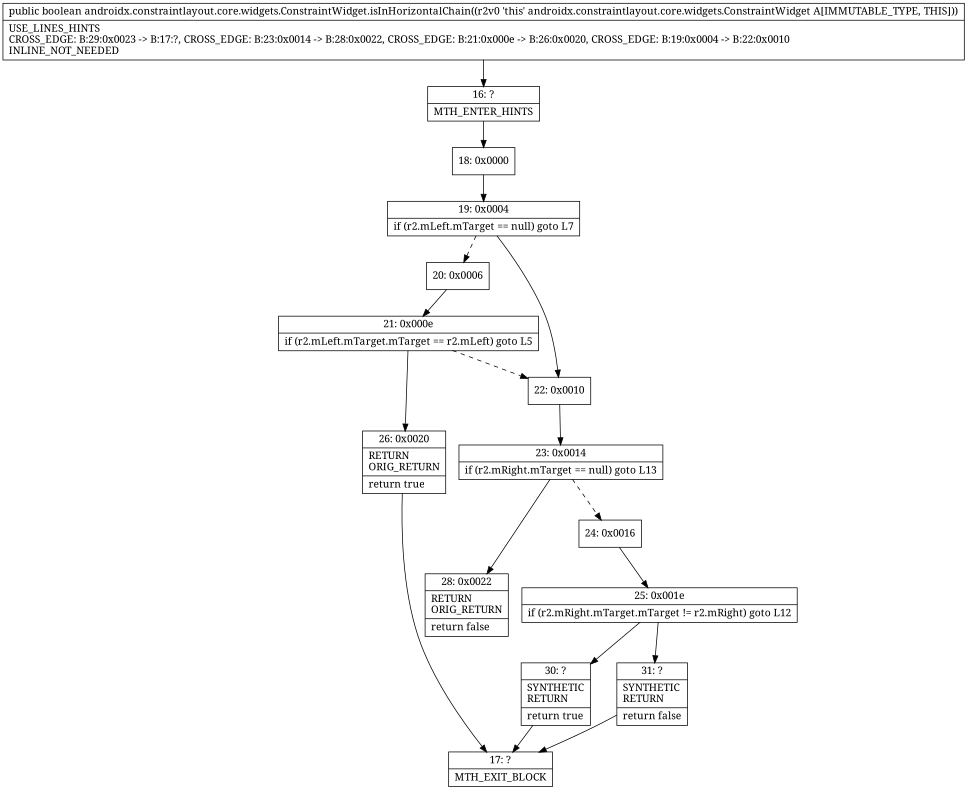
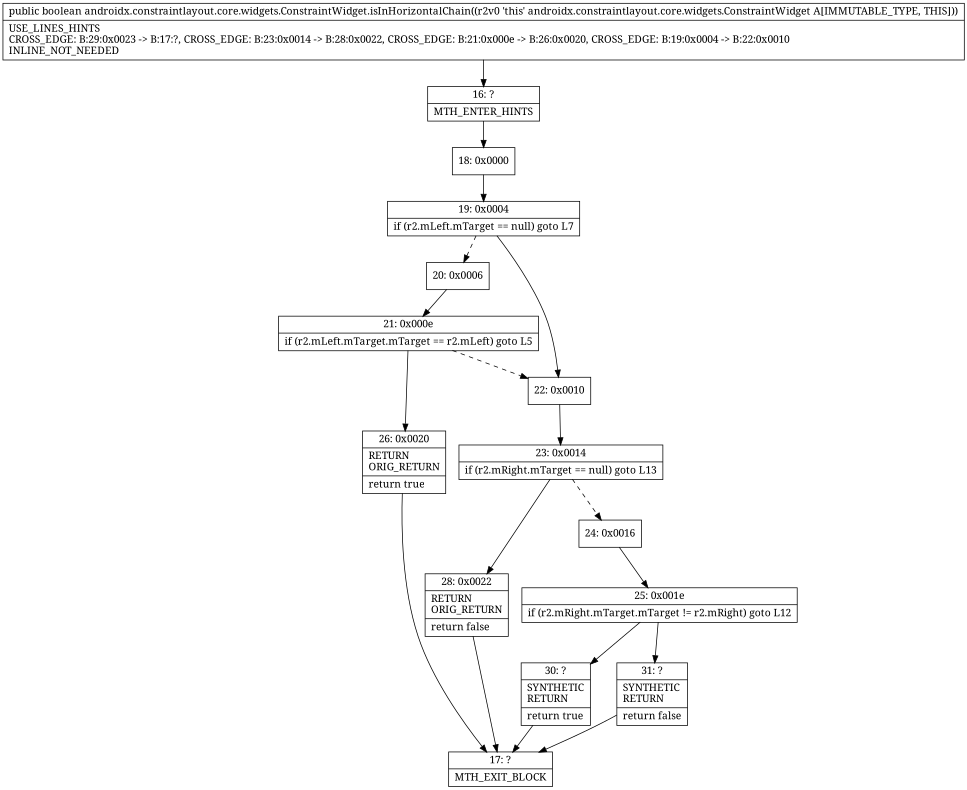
edge "28: 0x0022" -> "17: ?": added
